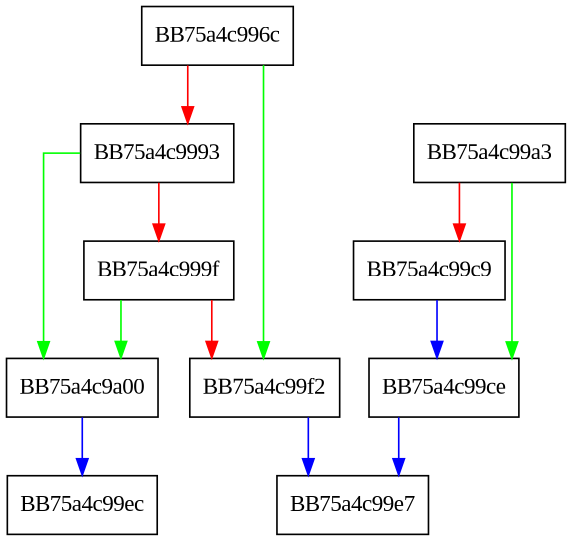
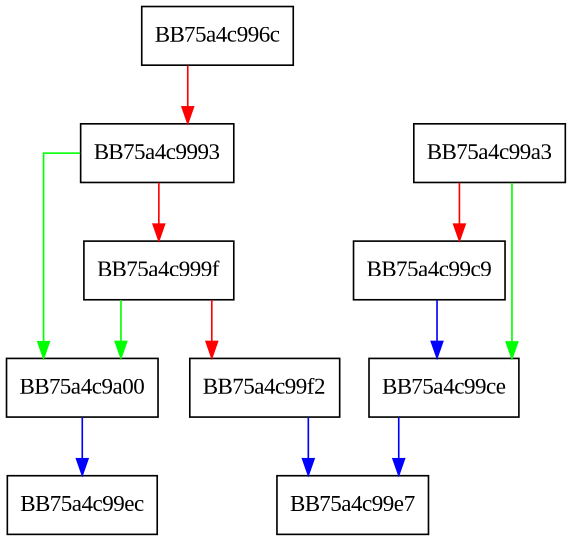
edge "BB75a4c996c" -> "BB75a4c99f2": removed
